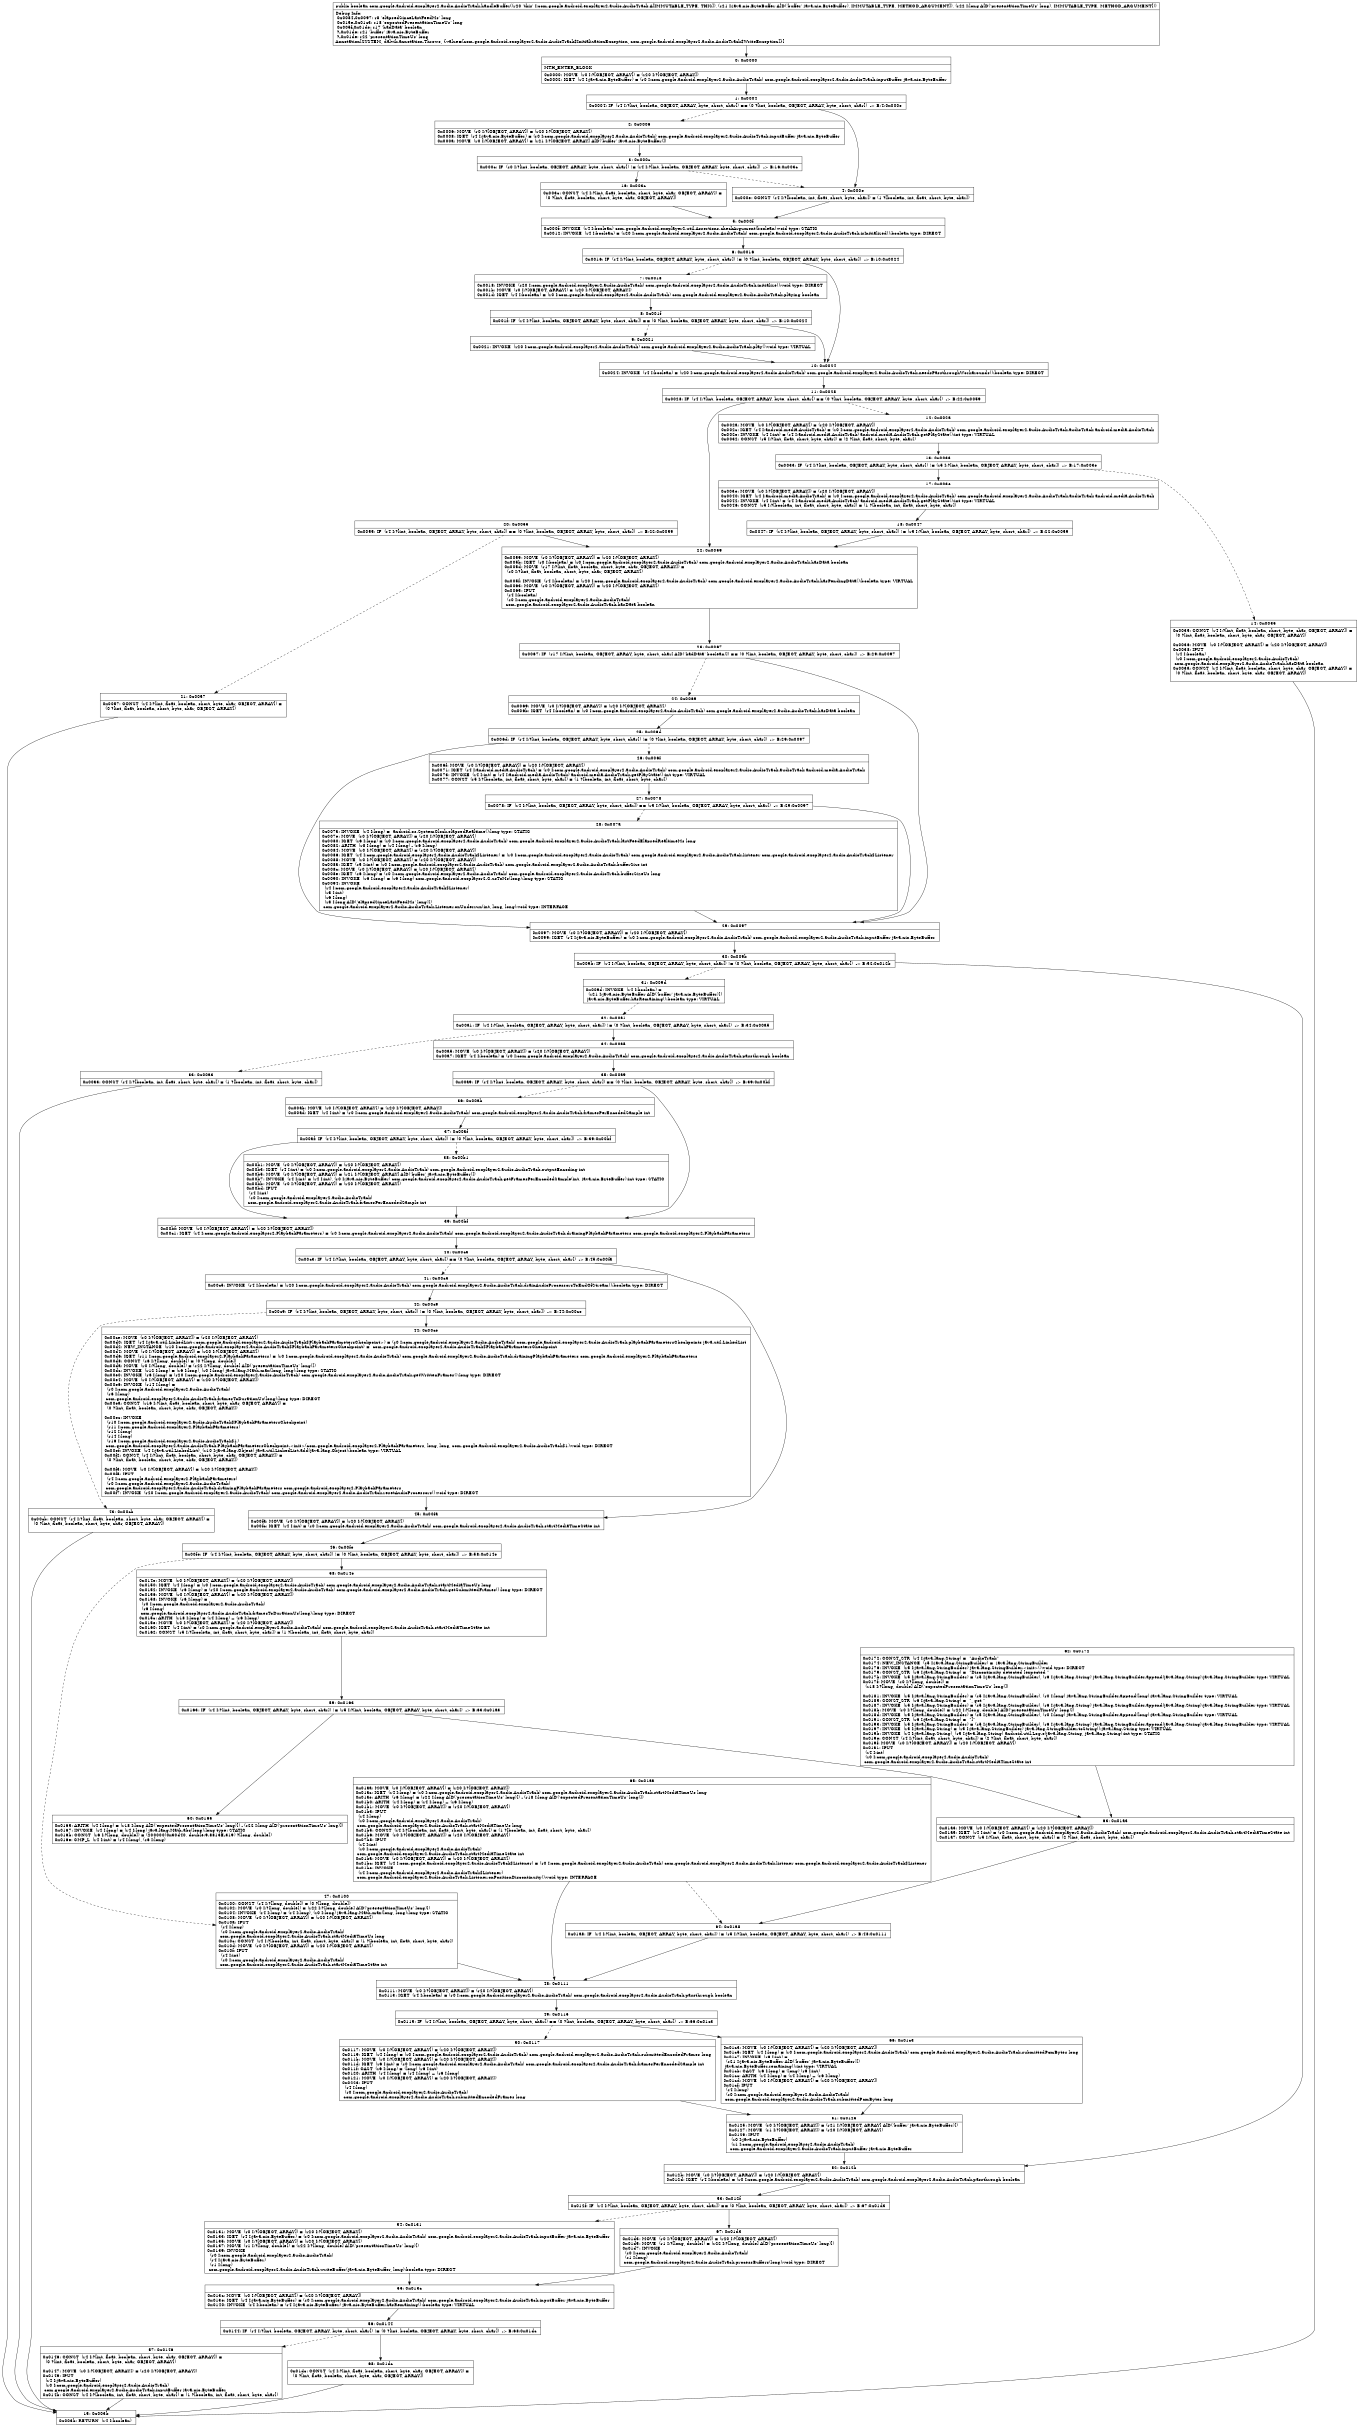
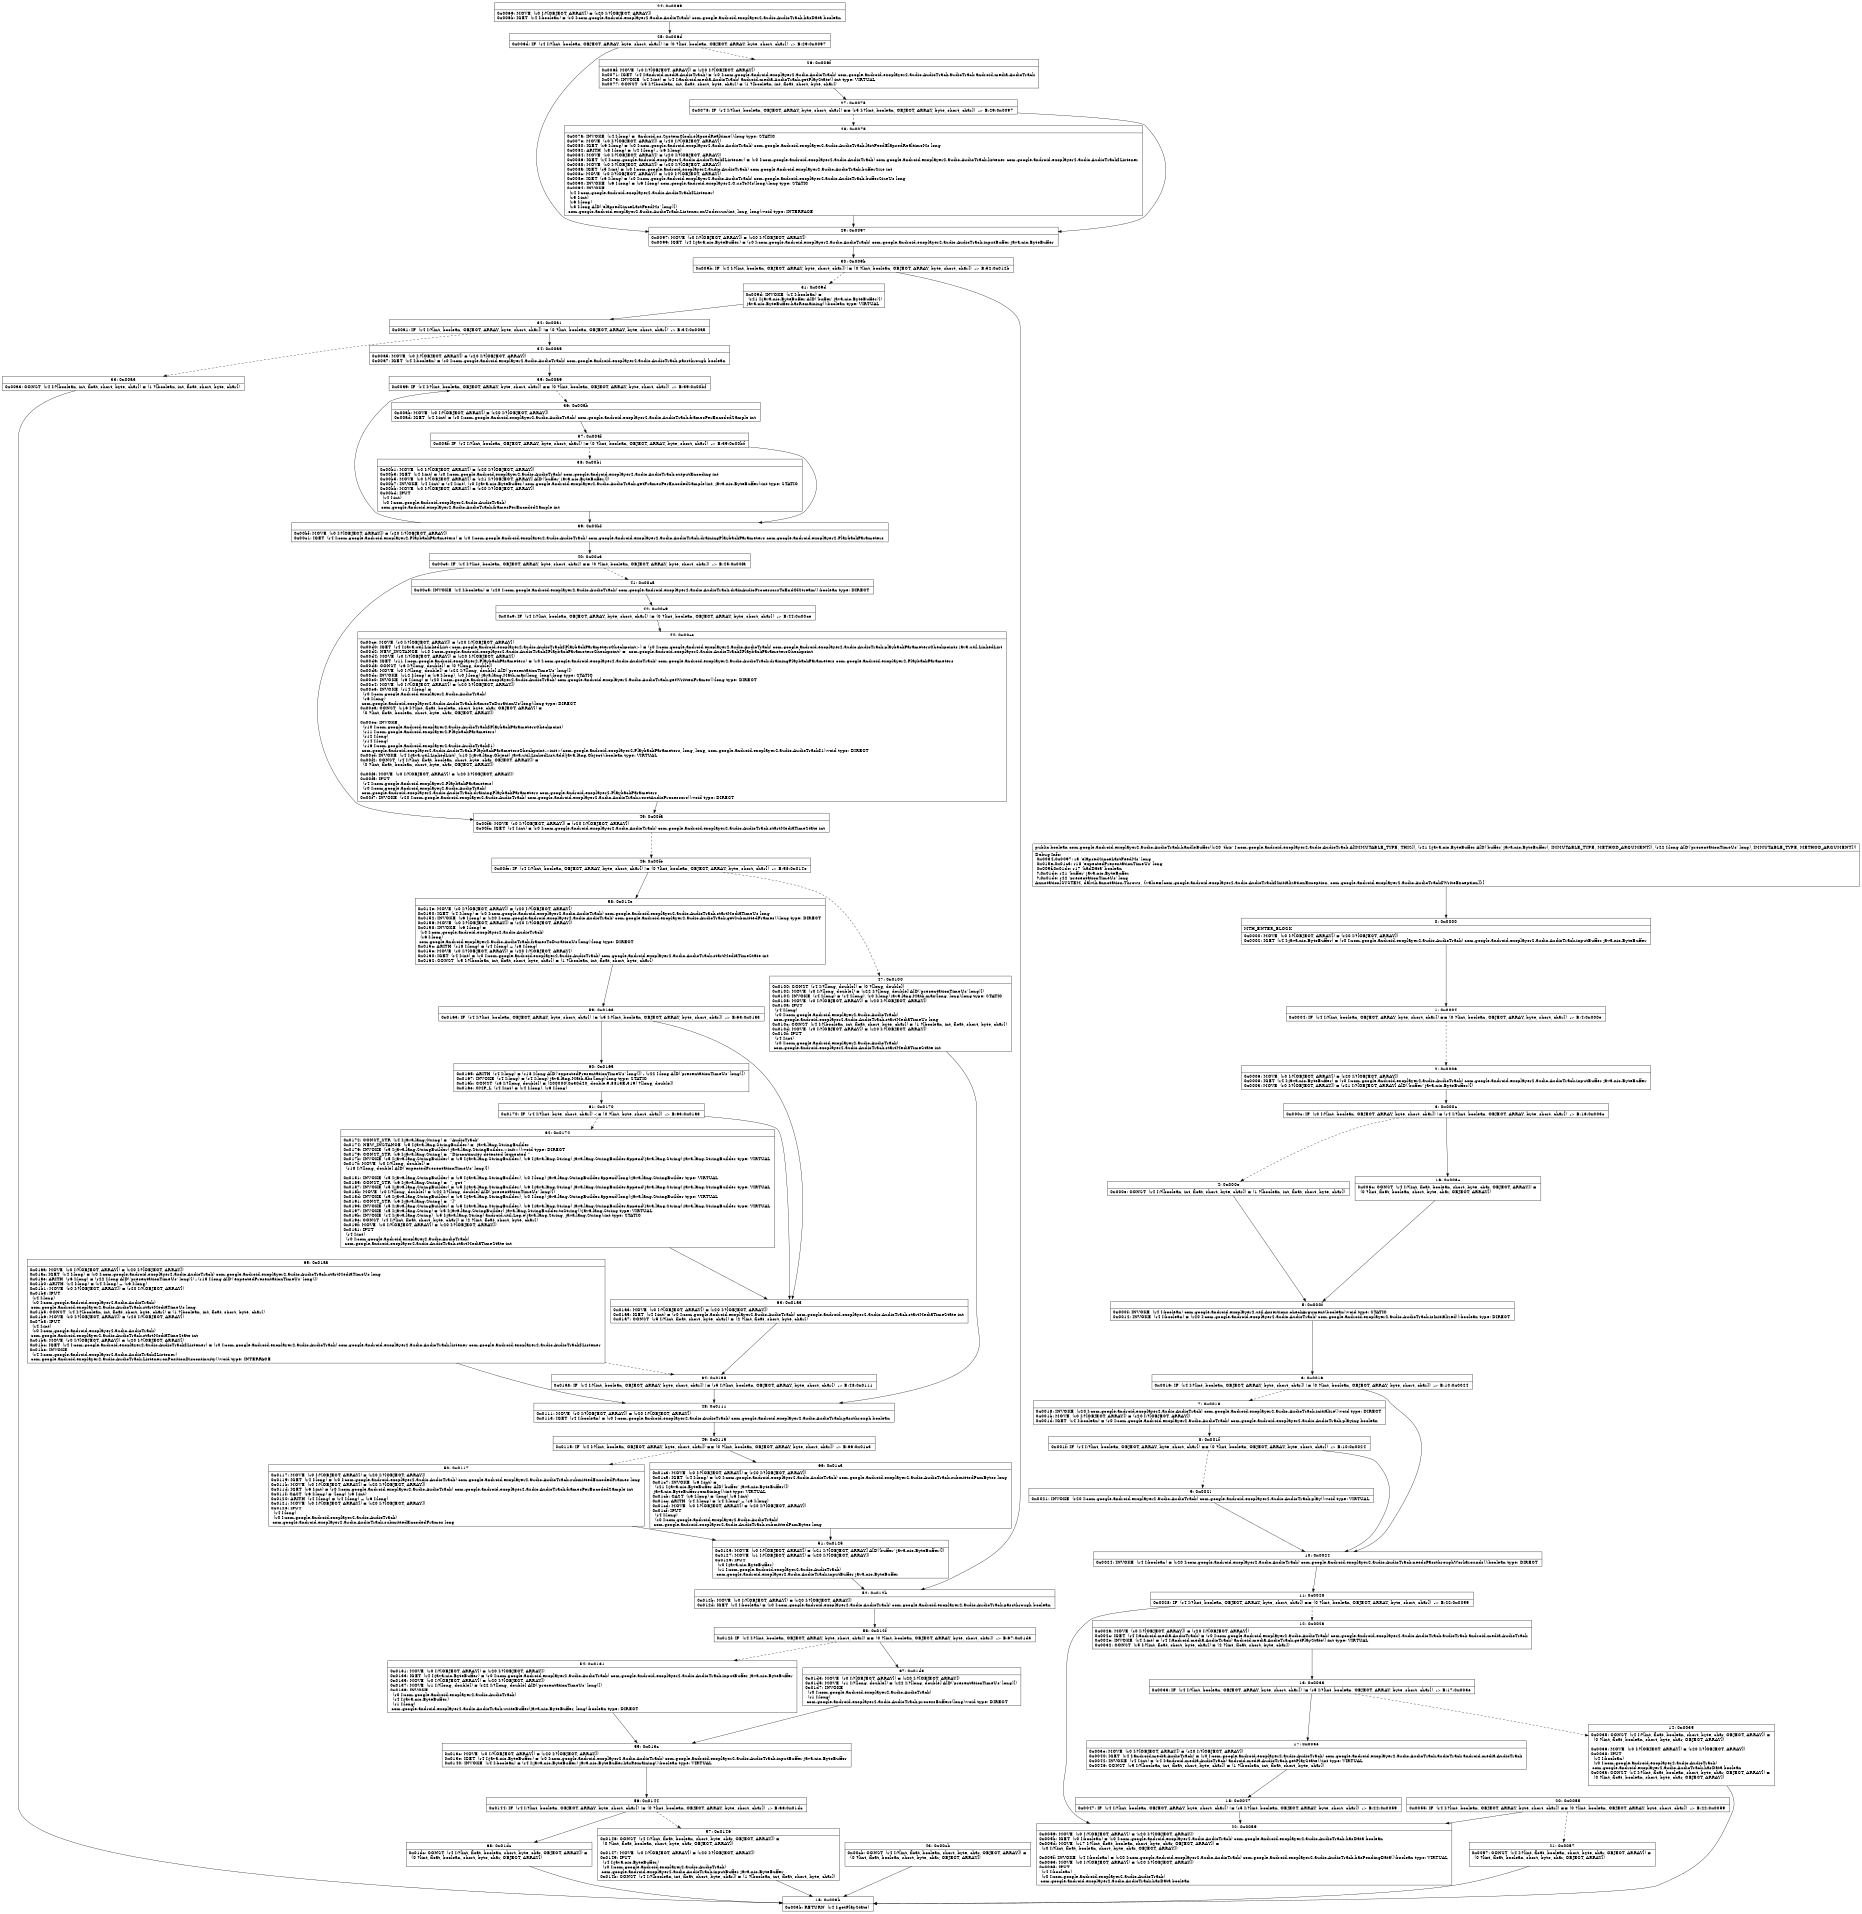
edge "1: 0x0004" -> "4: 0x000e": removed
node "23: 0x0067": removed
edge "31: 0x009d" -> "32: 0x00a1": style dashed -> solid
node "61: 0x0170": added
edge "35: 0x00a9" -> "39: 0x00bf": reversed
edge "42: 0x00c9" -> "43: 0x00cb": removed
edge "45: 0x00fa" -> "46: 0x00fe": style solid -> dashed
node "50: 0x0117": text "0x0223: IPUT" -> "0x0123: IPUT"
node "15: 0x003b": text "0x003b: RETURN  (r4 I:boolean)" -> "0x003b: RETURN  (r4 I:getPlayState)"
